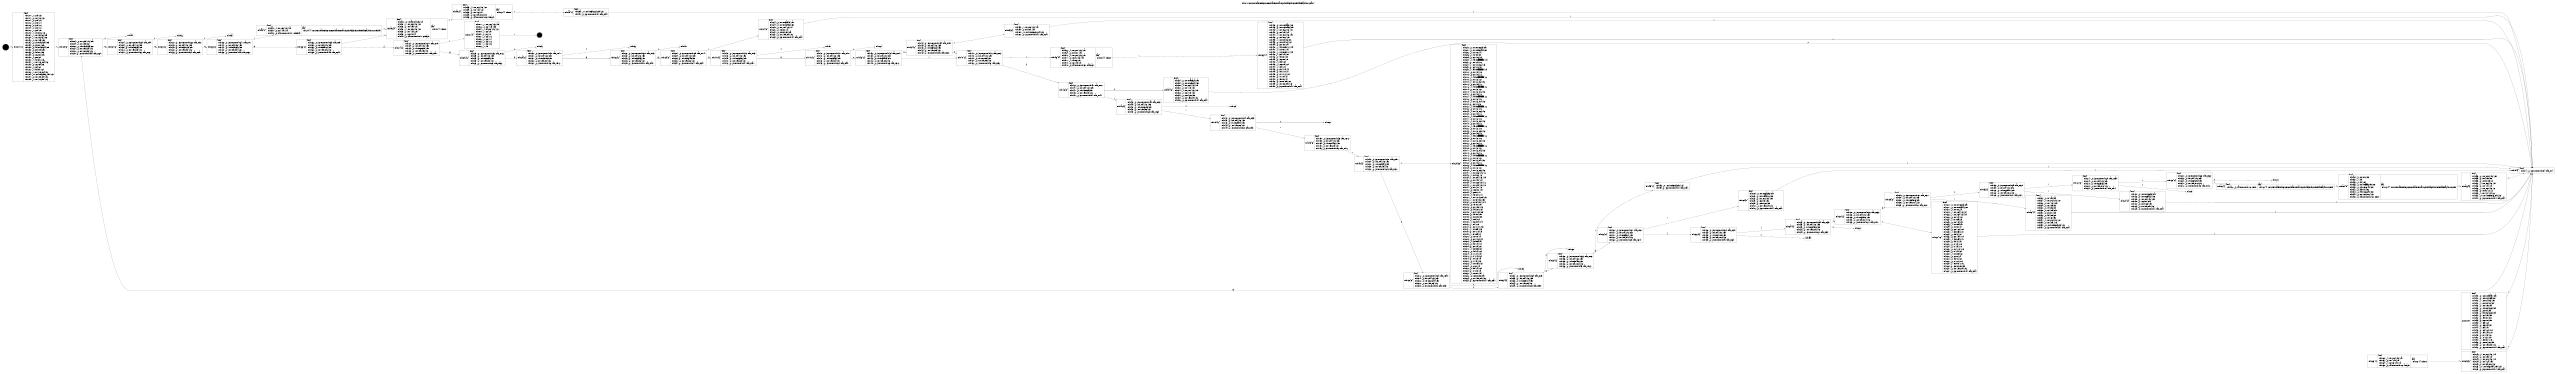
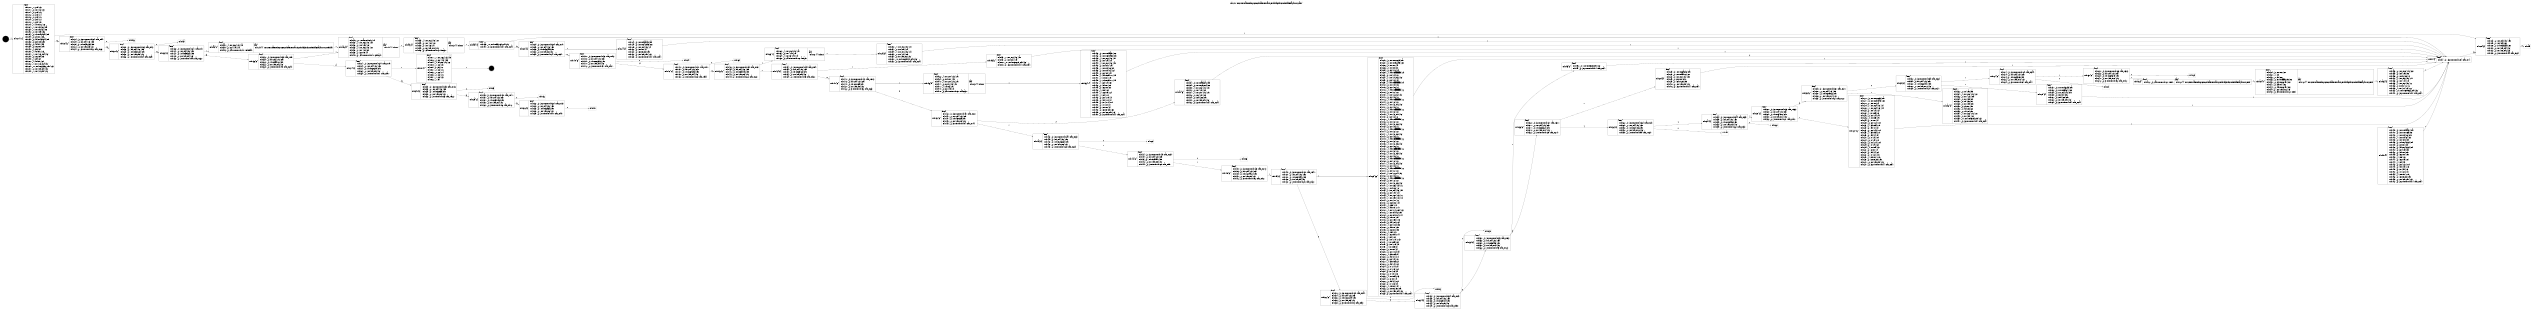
edge "0x4012e4 [32]" -> "0x401304 [28]": now "0x401270 [116]" -> "0x401304 [28]"
edge "0x4013c8 [28]" -> "0x4013e4 [28]": now "0x401aea [15]" -> "0x4013e4 [28]"
edge "0x401438 [28]" -> "0x401470 [28]": now "0x401438 [28]" -> "0x401883 [16]"
